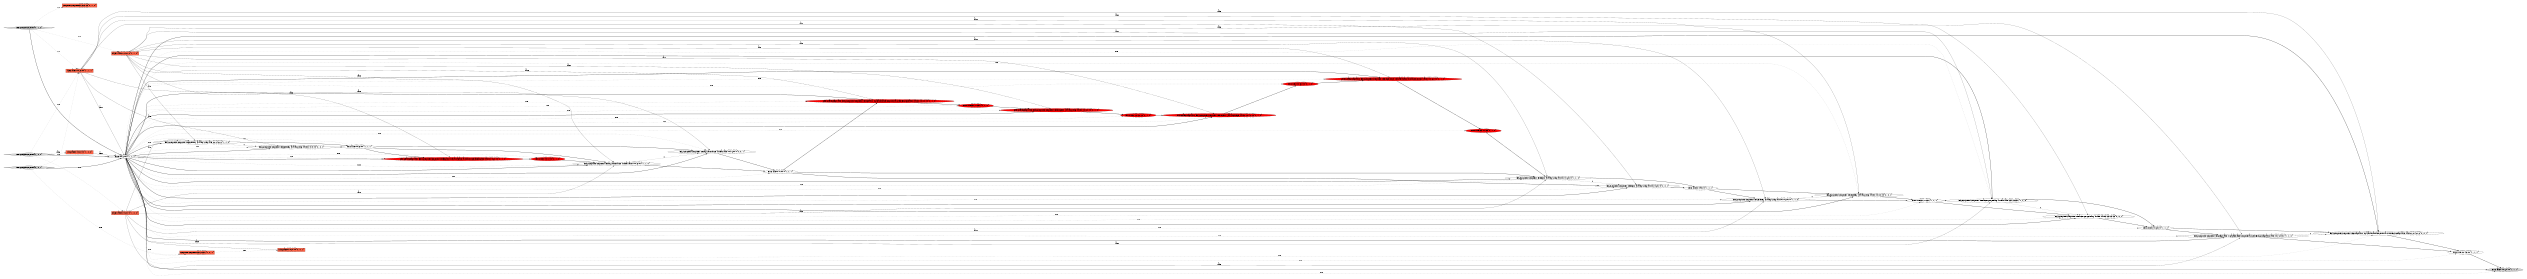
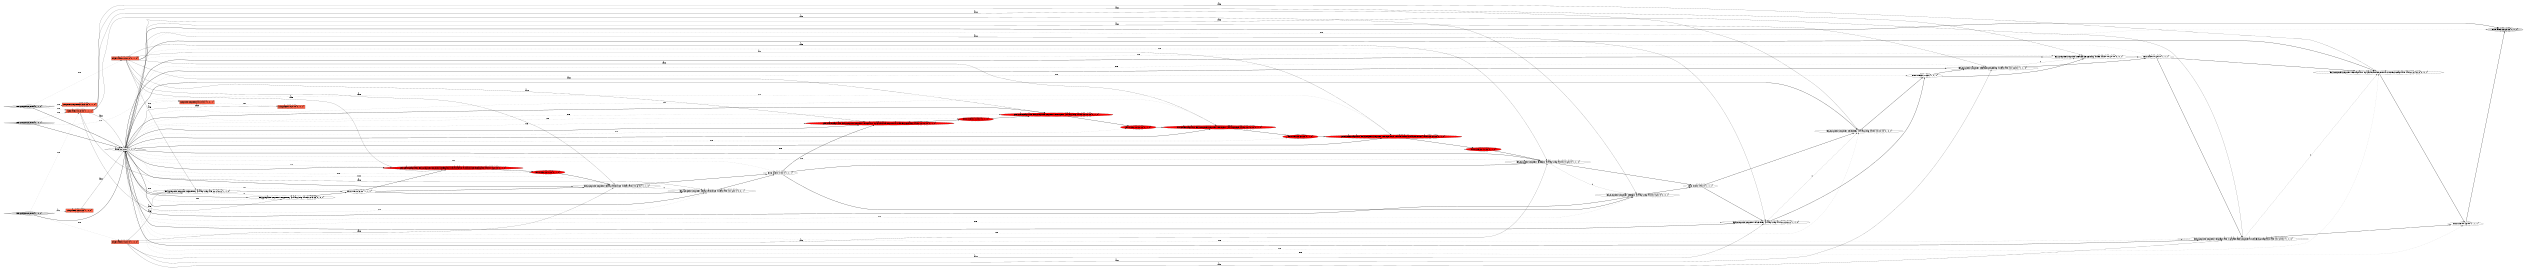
edge "name@@@3@@@['1', '1', '1']" -> "return true@@@5@@@['1', '1', '1']": reversed
